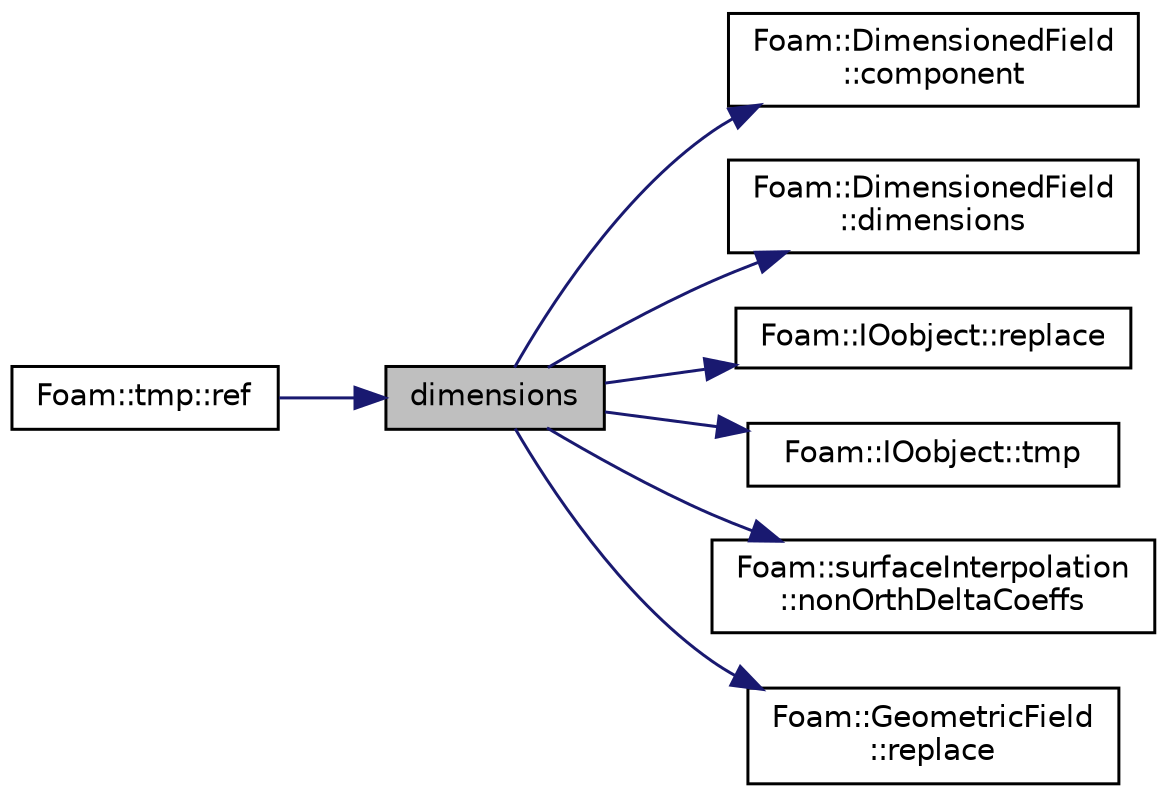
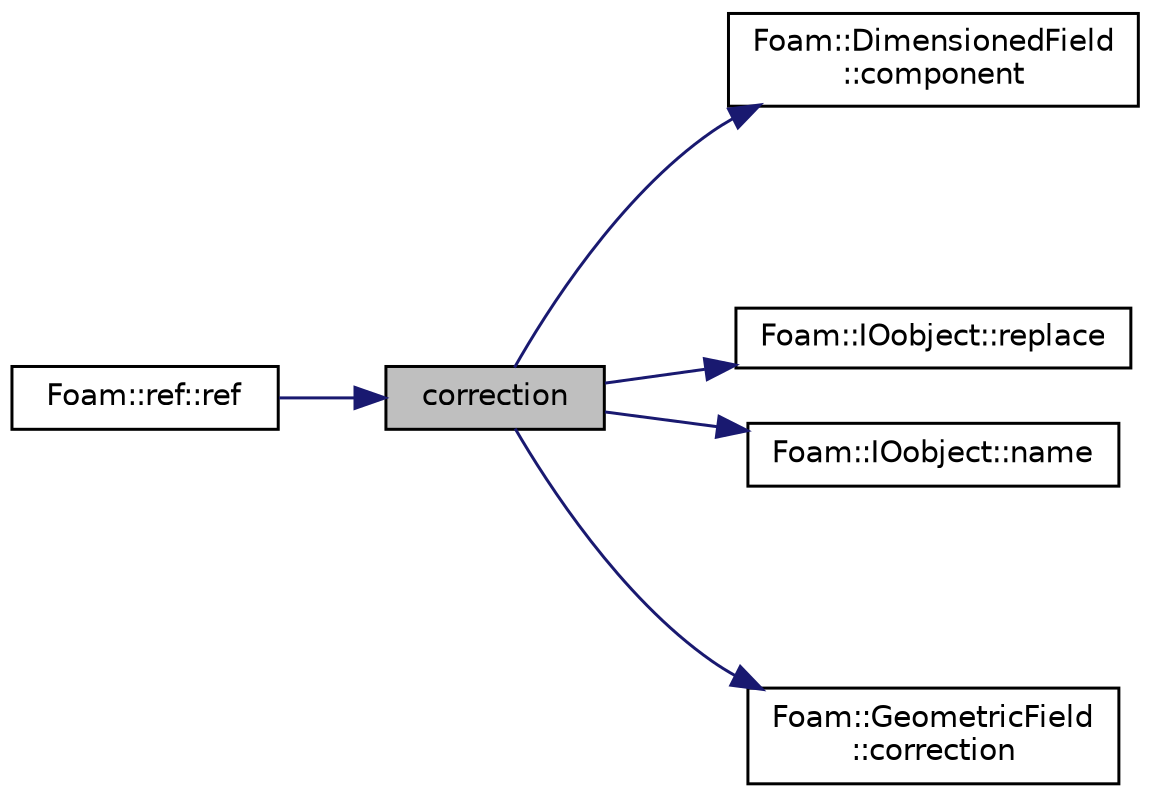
node "Foam::DimensionedField ::dimensions": removed
node "Foam::tmp::ref": label "Foam::tmp::ref" -> "Foam::ref::ref"
node "dimensions": label "dimensions" -> "correction"
node "Foam::IOobject::tmp": label "Foam::IOobject::tmp" -> "Foam::IOobject::name"
node "Foam::surfaceInterpolation ::nonOrthDeltaCoeffs": removed
node "Foam::GeometricField ::replace": label "Foam::GeometricField ::replace" -> "Foam::GeometricField ::correction"
